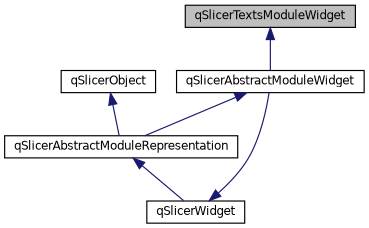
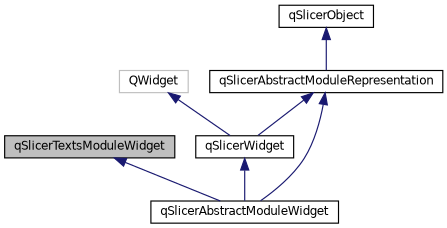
node "QWidget": added
edge "qSlicerAbstractModuleRepresentation" -> "qSlicerAbstractModuleWidget": reversed
